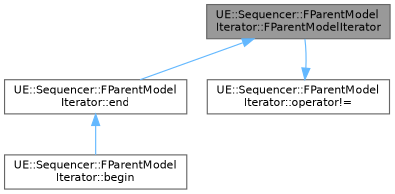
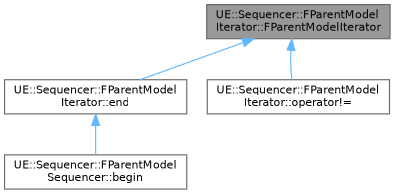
edge "UE::Sequencer::FParentModel Iterator::FParentModelIterator" -> "UE::Sequencer::FParentModel Iterator::operator!=": reversed
node "UE::Sequencer::FParentModel Iterator::begin": label "UE::Sequencer::FParentModel Iterator::begin" -> "UE::Sequencer::FParentModel Sequencer::begin"
